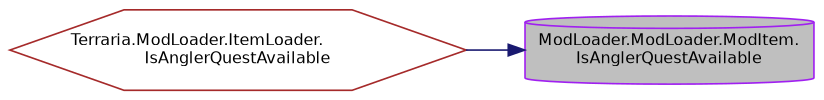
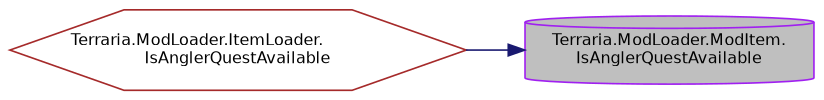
node "ModLoader.ModLoader.ModItem. IsAnglerQuestAvailable": label "ModLoader.ModLoader.ModItem. IsAnglerQuestAvailable" -> "Terraria.ModLoader.ModItem. IsAnglerQuestAvailable"
